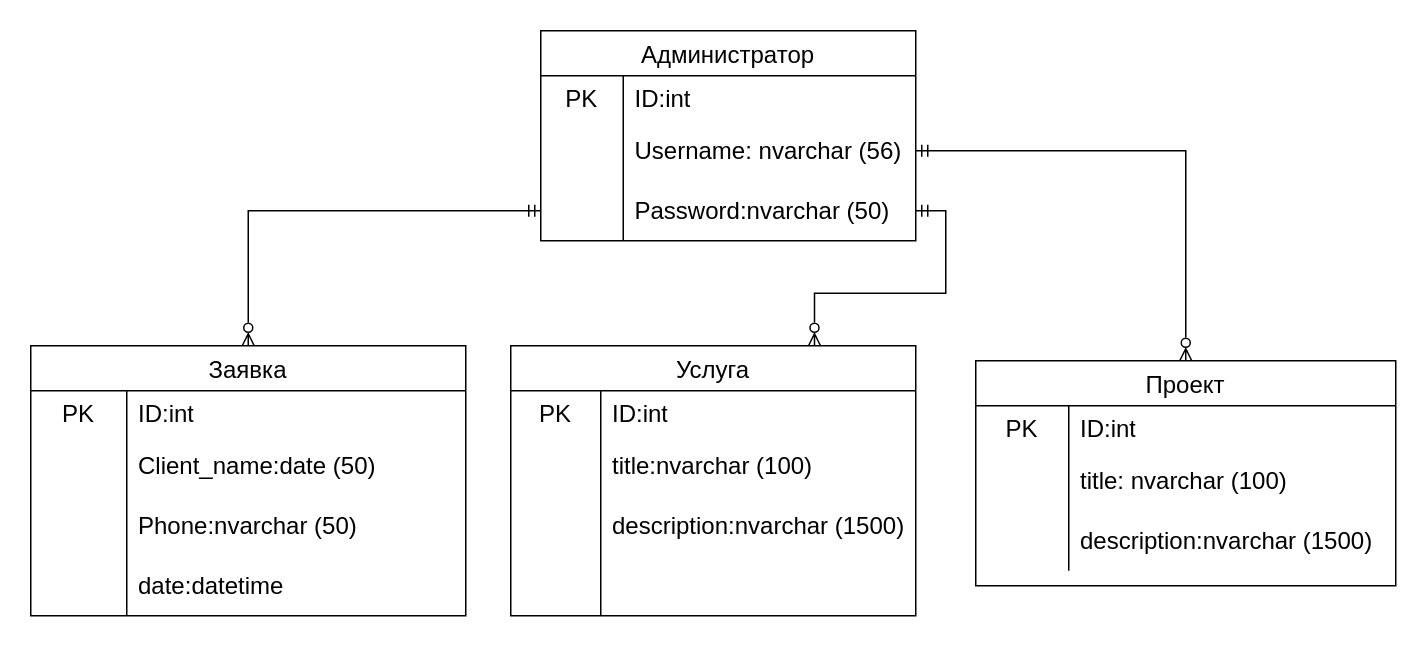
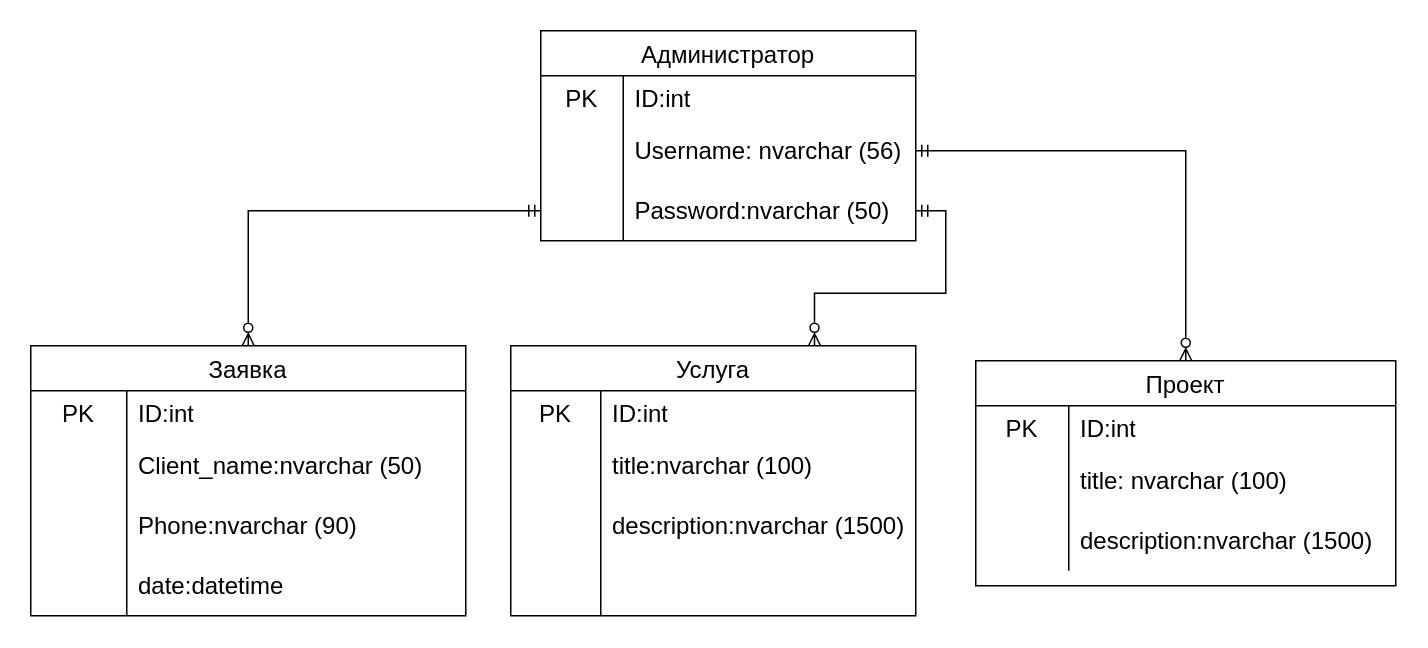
node "Client_name:date (50)": label "Client_name:date (50)" -> "Client_name:nvarchar (50)"
node "Phone:nvarchar (50)": label "Phone:nvarchar (50)" -> "Phone:nvarchar (90)"
